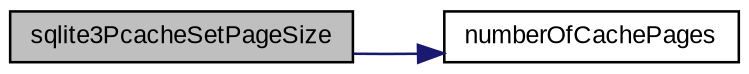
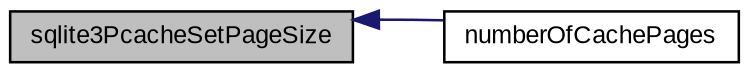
edge "sqlite3PcacheSetPageSize" -> "numberOfCachePages": reversed
